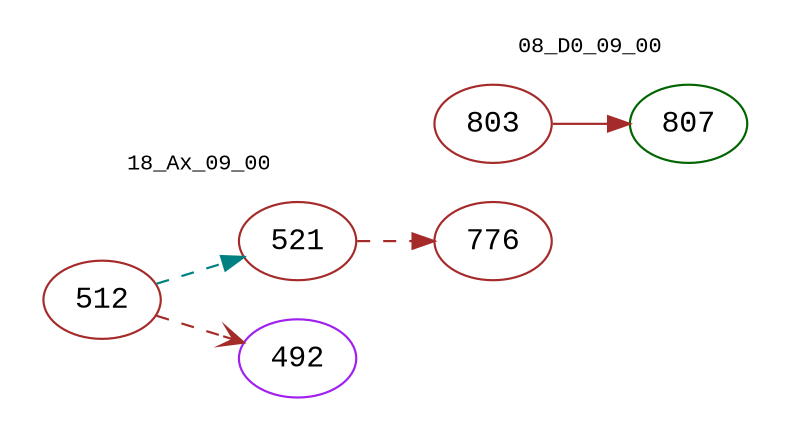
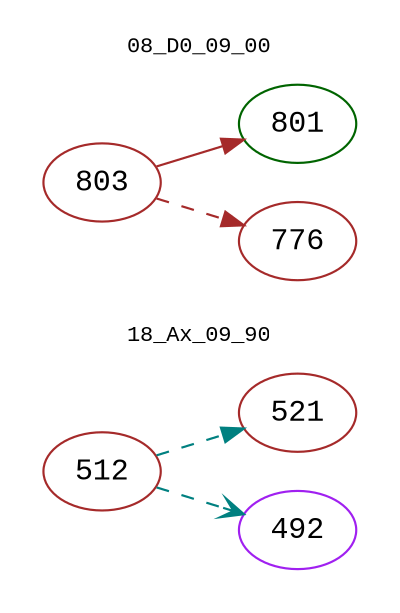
node "807": label "807" -> "801"
cluster "18_Ax_09_00": label "18_Ax_09_00" -> "18_Ax_09_90"
edge "521" -> "776": now "803" -> "776"
edge "512" -> "492": color brown -> teal
